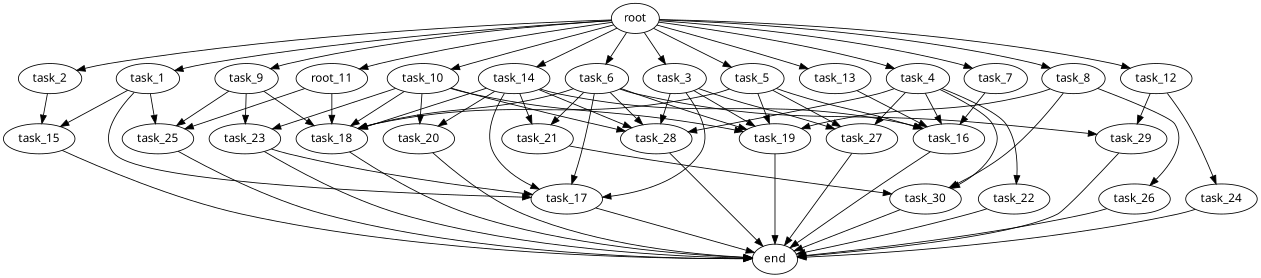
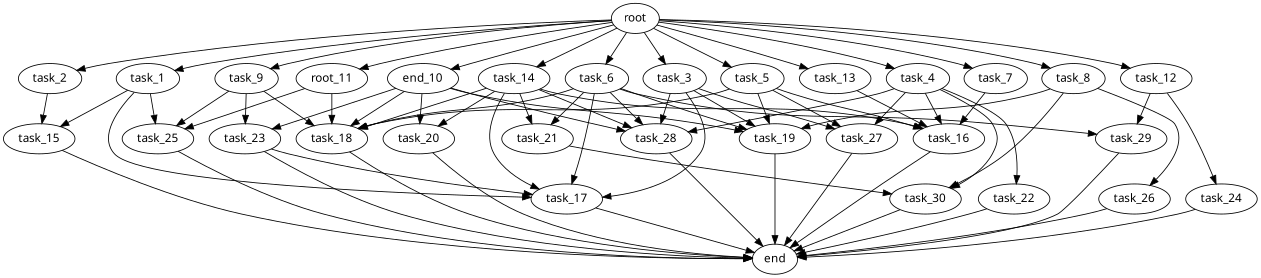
node "task_10": label "task_10" -> "end_10"
